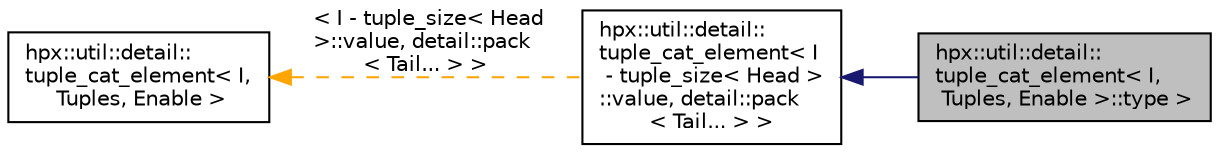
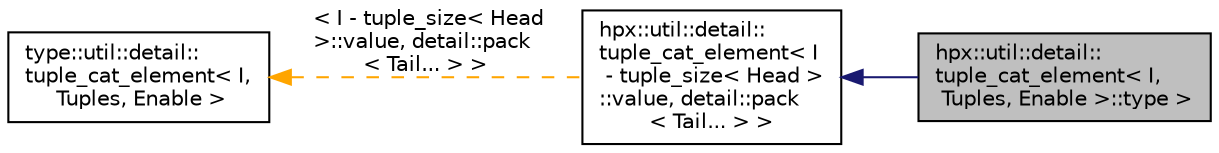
node "hpx::util::detail:: tuple_cat_element< I, Tuples, Enable >": label "hpx::util::detail:: tuple_cat_element< I, Tuples, Enable >" -> "type::util::detail:: tuple_cat_element< I, Tuples, Enable >"
